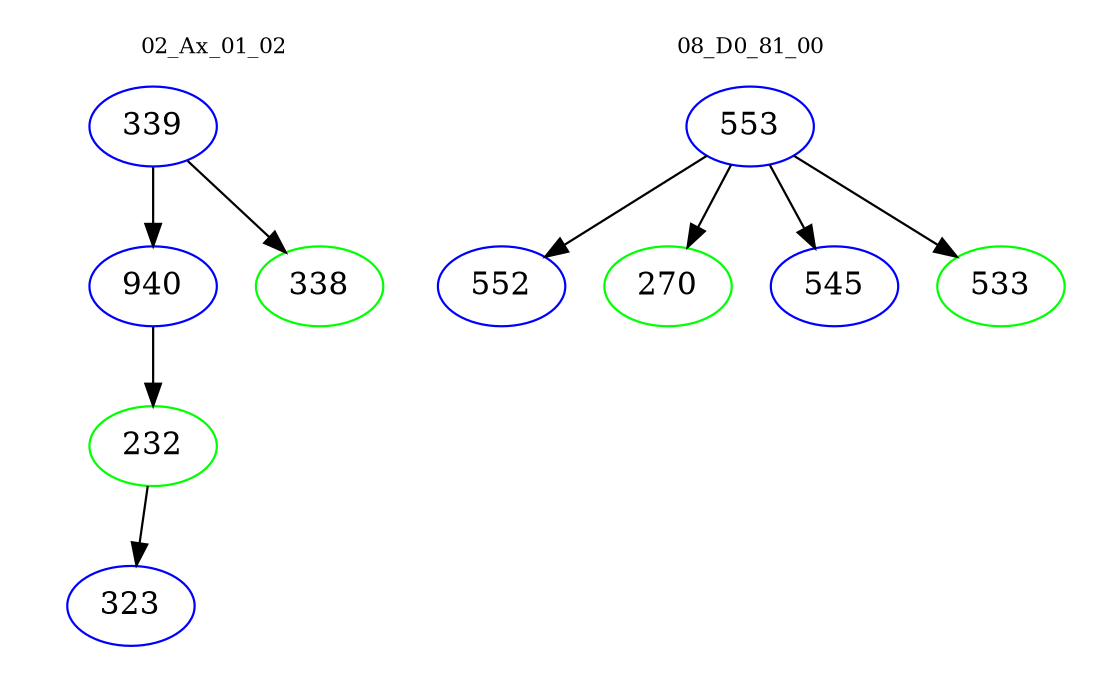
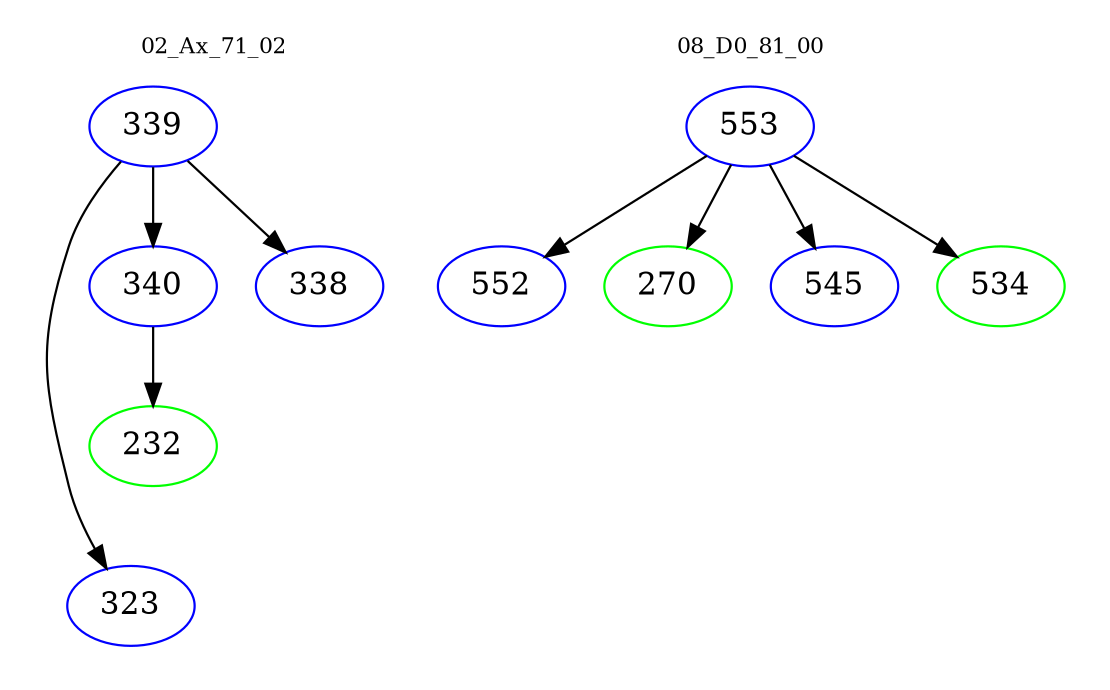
cluster "02_Ax_01_02": label "02_Ax_01_02" -> "02_Ax_71_02"
node "940": label "940" -> "340"
node "338": color green -> blue
node "533": label "533" -> "534"
edge "232" -> "323": now "339" -> "323"
